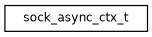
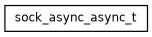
node "sock_async_ctx_t": label "sock_async_ctx_t" -> "sock_async_async_t"
